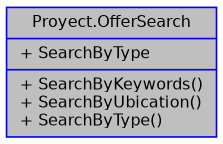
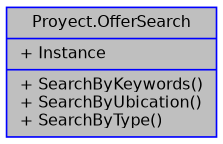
node "Proyect.OfferSearch": text "+ SearchByType" -> "+ Instance"
